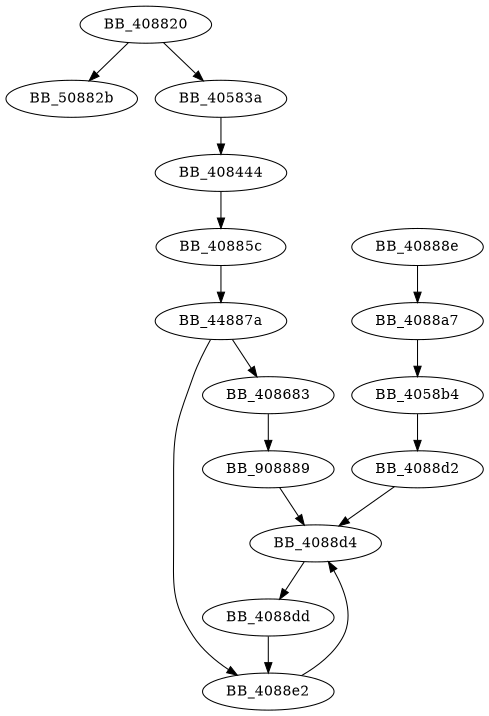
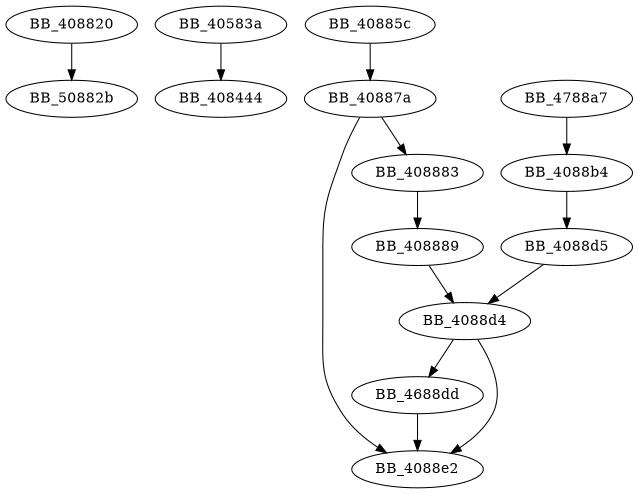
edge "BB_408820" -> "BB_40583a": removed
edge "BB_408444" -> "BB_40885c": removed
node "BB_40888e": removed
node "BB_44887a": label "BB_44887a" -> "BB_40887a"
node "BB_4088a7": label "BB_4088a7" -> "BB_4788a7"
node "BB_408683": label "BB_408683" -> "BB_408883"
node "BB_4058b4": label "BB_4058b4" -> "BB_4088b4"
node "BB_908889": label "BB_908889" -> "BB_408889"
node "BB_4088d2": label "BB_4088d2" -> "BB_4088d5"
node "BB_4088dd": label "BB_4088dd" -> "BB_4688dd"
edge "BB_4088e2" -> "BB_4088d4": reversed
